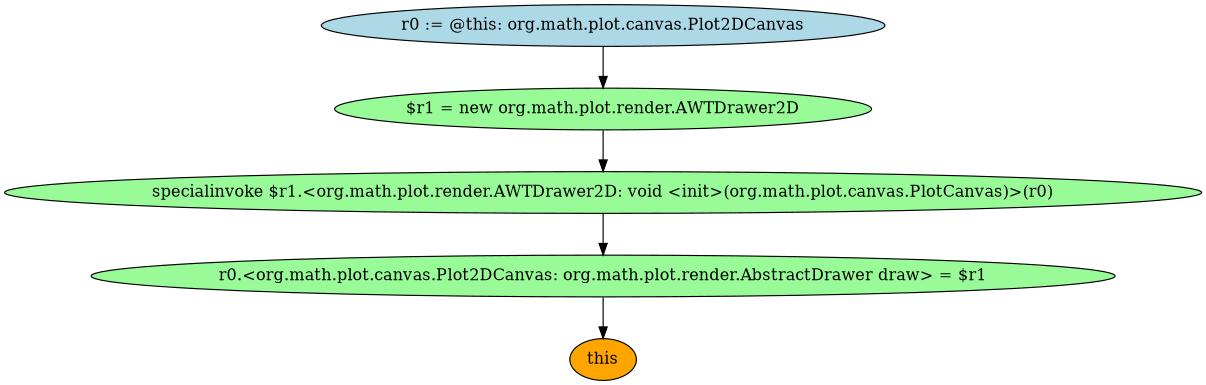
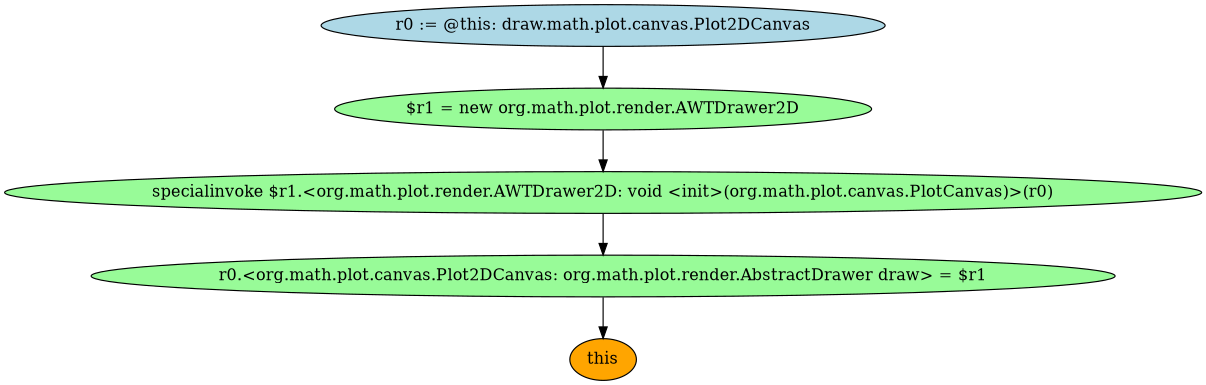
node "r0 := @this: org.math.plot.canvas.Plot2DCanvas": label "r0 := @this: org.math.plot.canvas.Plot2DCanvas" -> "r0 := @this: draw.math.plot.canvas.Plot2DCanvas"
